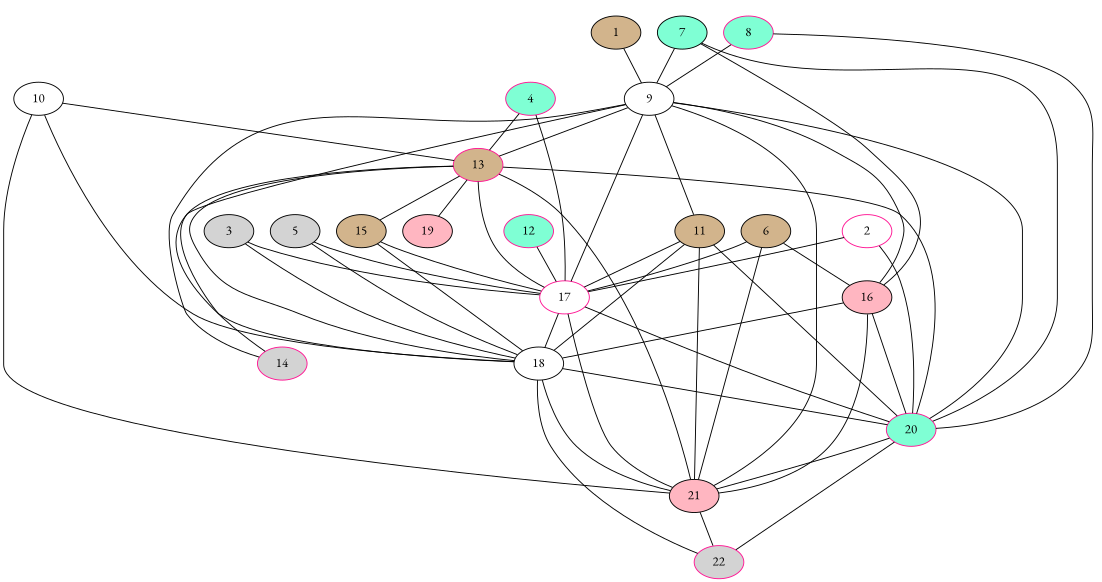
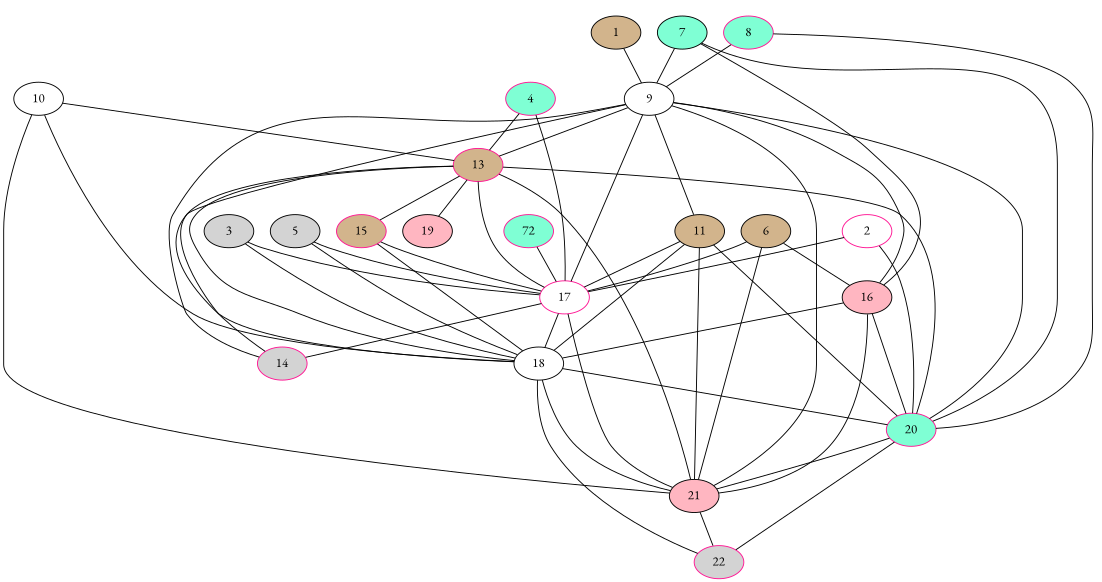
node "15": color black -> deeppink
node "12": label "12" -> "72"
edge "17" -- "20": now "17" -- "14"
